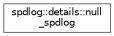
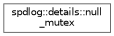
node "spdlog::details::null _spdlog": label "spdlog::details::null _spdlog" -> "spdlog::details::null _mutex"
